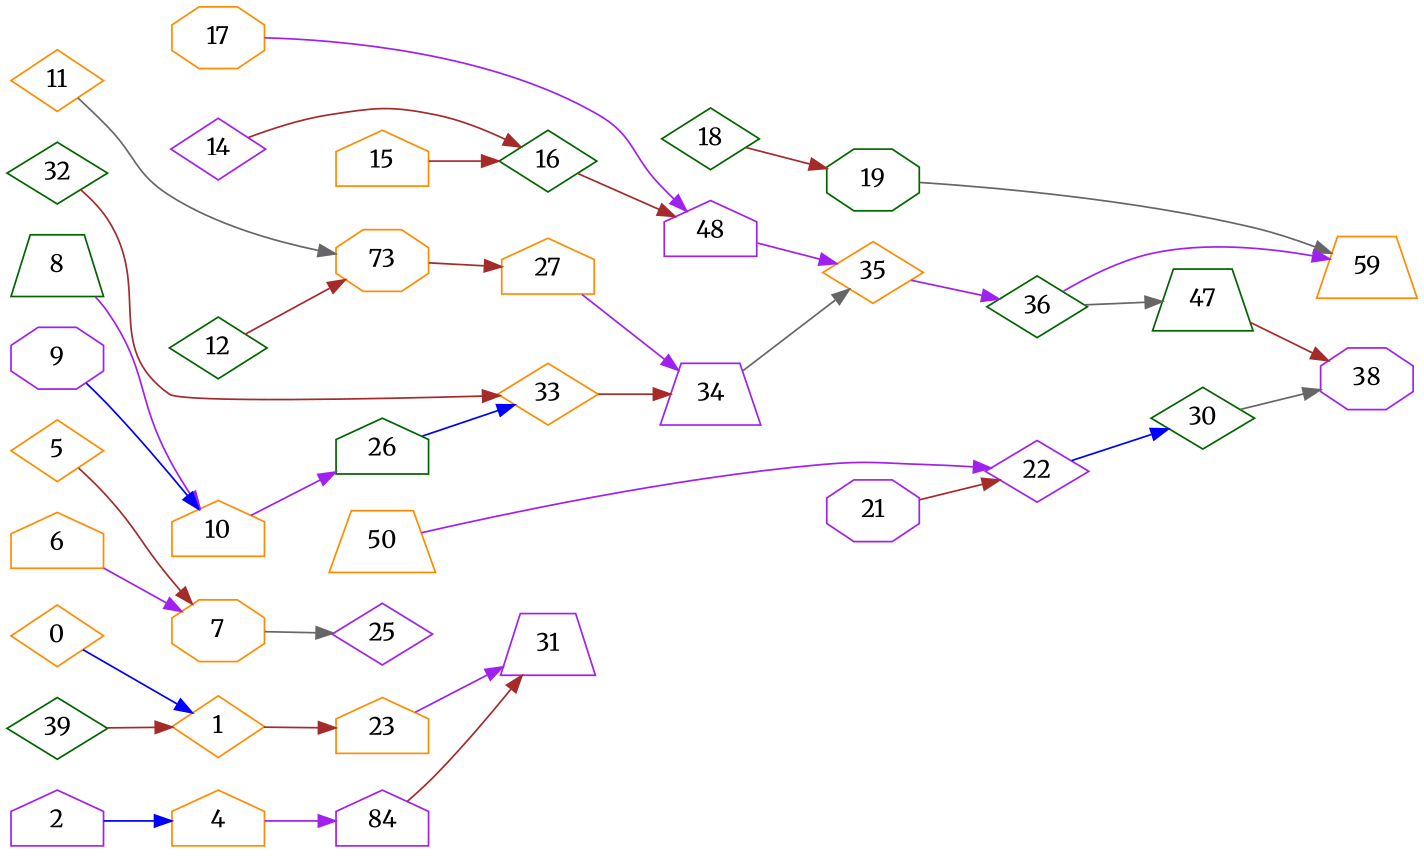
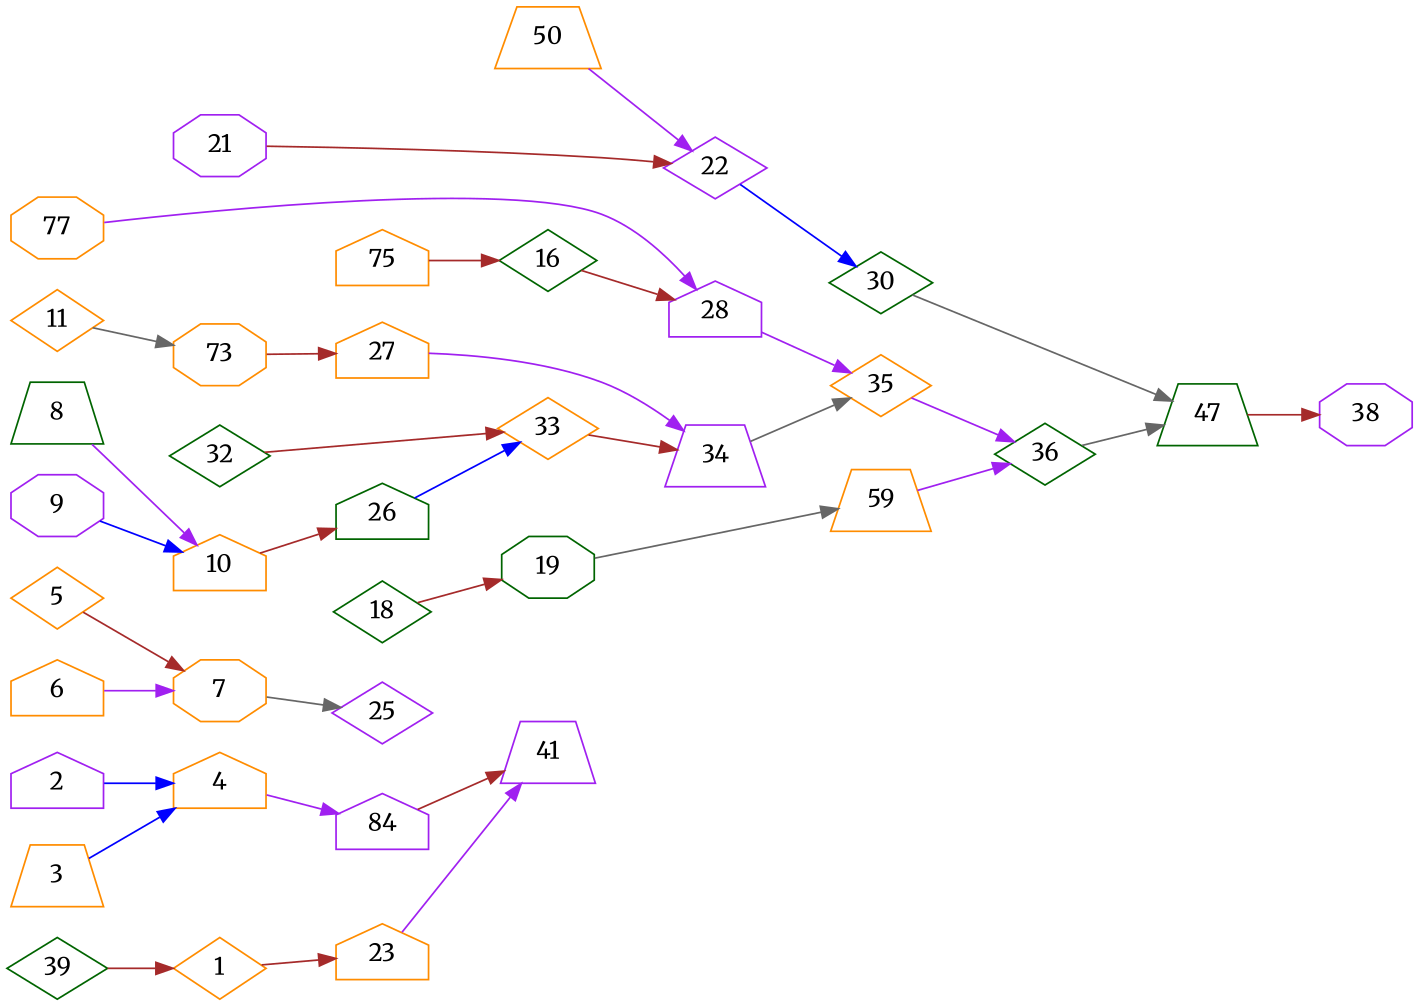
node "17": label "17" -> "77"
node "14": removed
node "15": label "15" -> "75"
node "48": label "48" -> "28"
edge "36" -> "59": reversed
node "12": removed
edge "30" -> "38": now "30" -> "47"
edge "10" -> "26": color purple -> brown
node "0": removed
node "31": label "31" -> "41"
node "3": added
